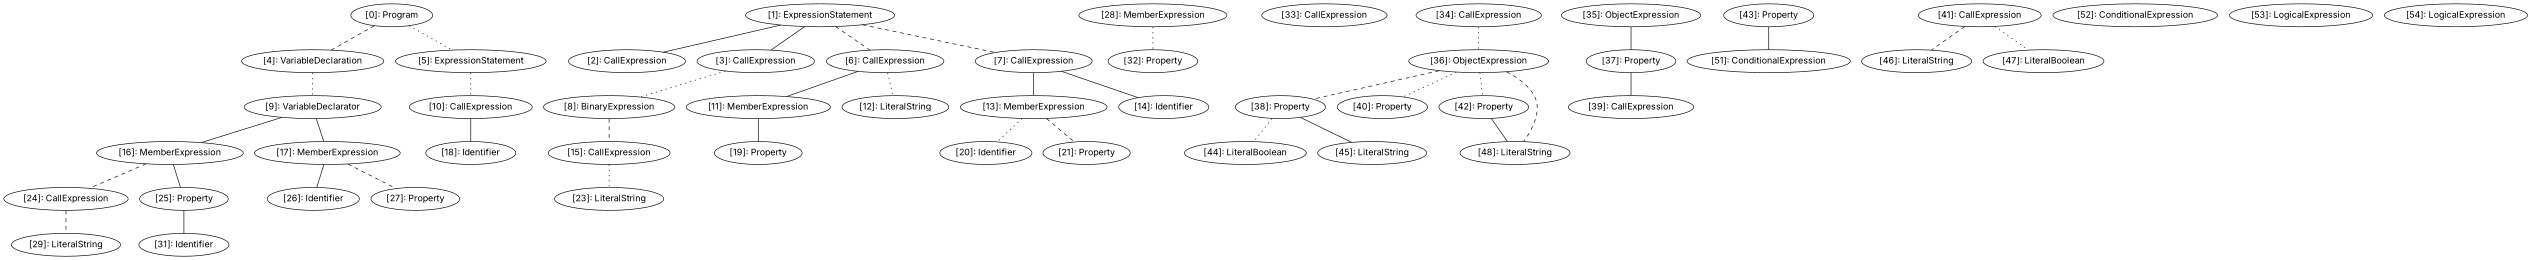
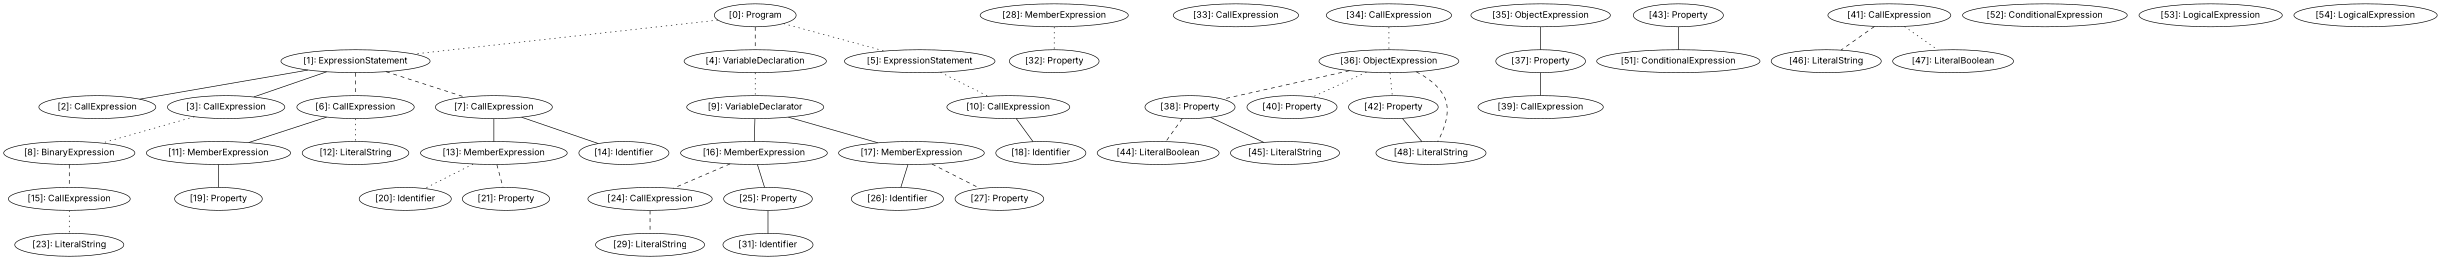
edge "[0]: Program" -- "[1]: ExpressionStatement": added
edge "[38]: Property" -- "[44]: LiteralBoolean": style dotted -> dashed
